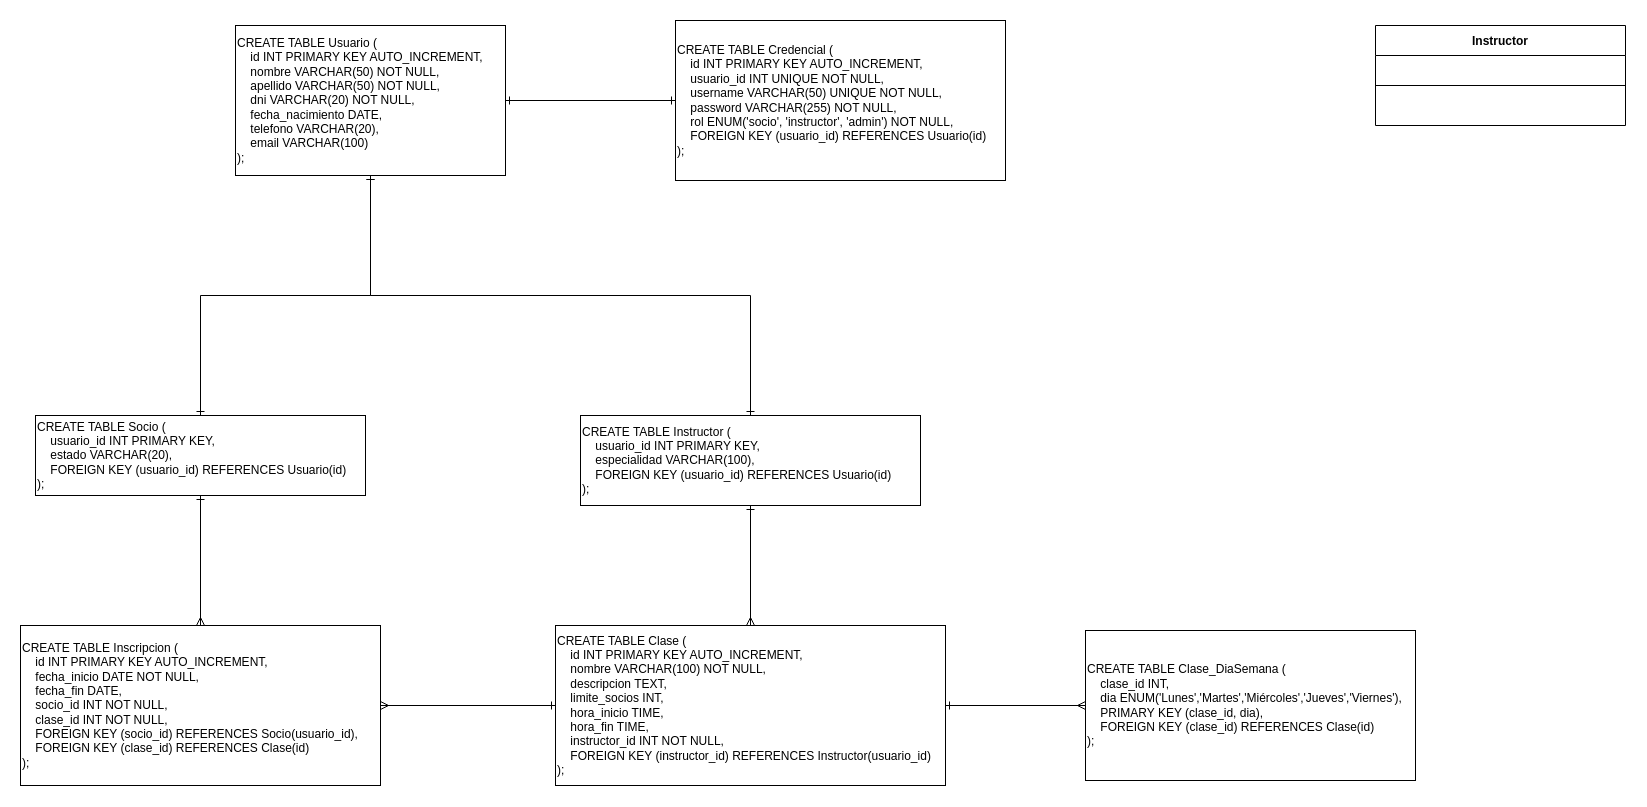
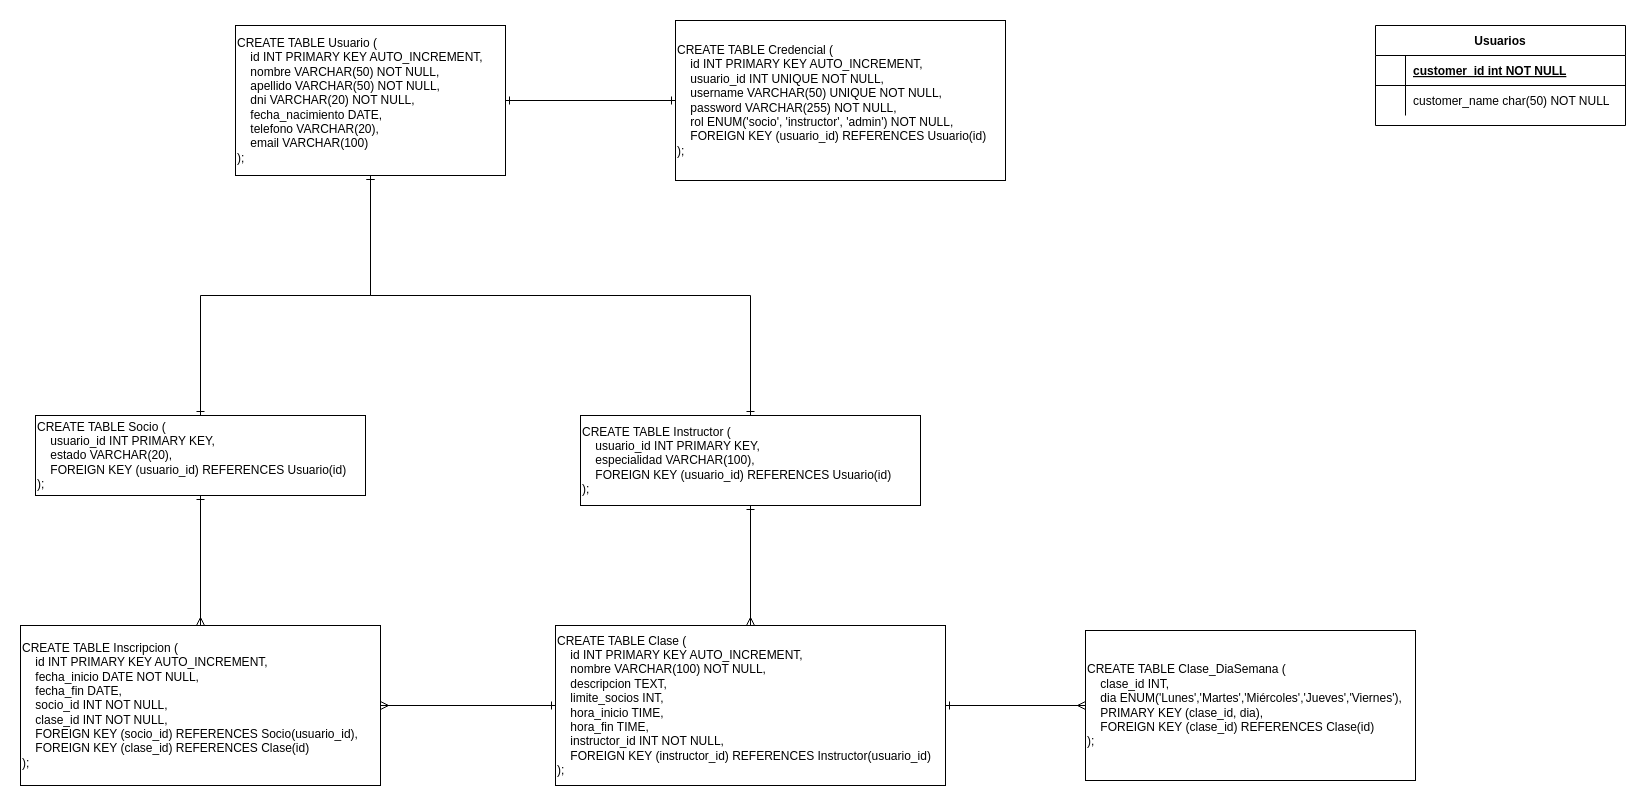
node "Instructor": label "Instructor" -> "Usuarios"
node "customer_id int NOT NULL": added
node "customer_name char(50) NOT NULL": added
